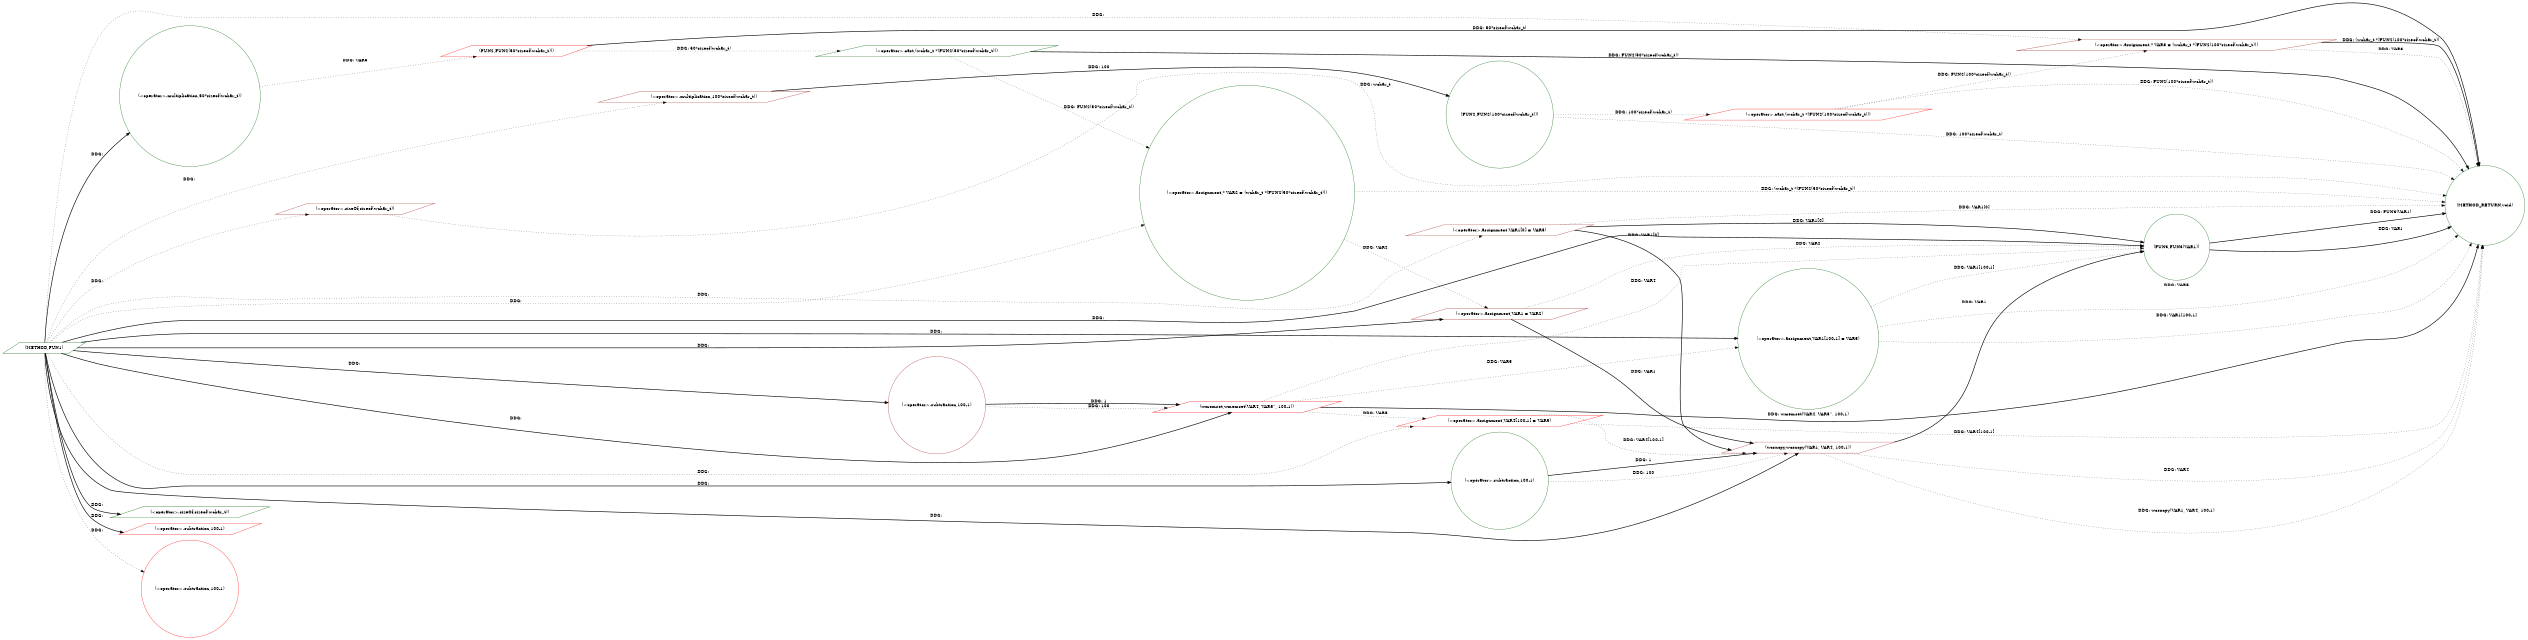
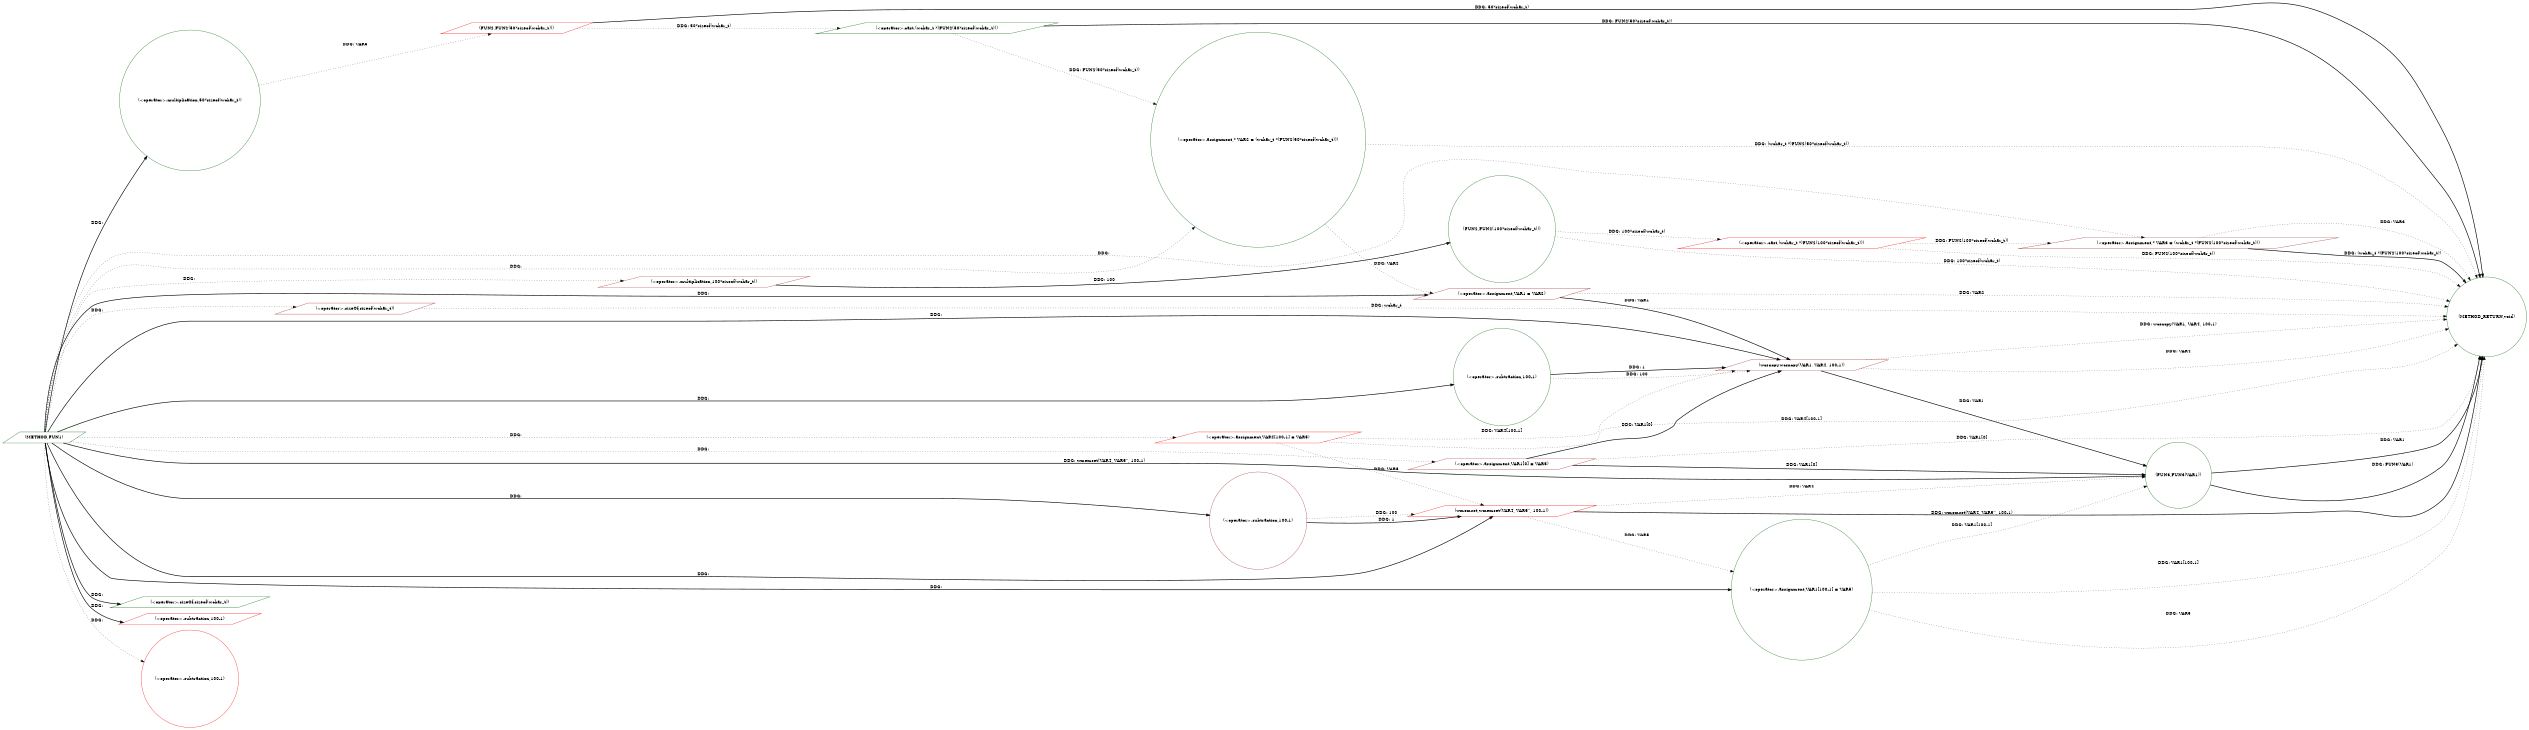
edge "(<operator>.assignment,VAR1 = VAR2)" -> "(FUN3,FUN3(VAR1))": now "(<operator>.assignment,VAR1 = VAR2)" -> "(METHOD_RETURN,void)"
edge "(METHOD,FUN1)" -> "(FUN3,FUN3(VAR1))": label "DDG: " -> "DDG: wmemset(VAR4, VAR5'', 100-1)"
edge "(wmemset,wmemset(VAR4, VAR5'', 100-1))" -> "(<operator>.assignment,VAR4[100-1] = VAR5)": reversed
